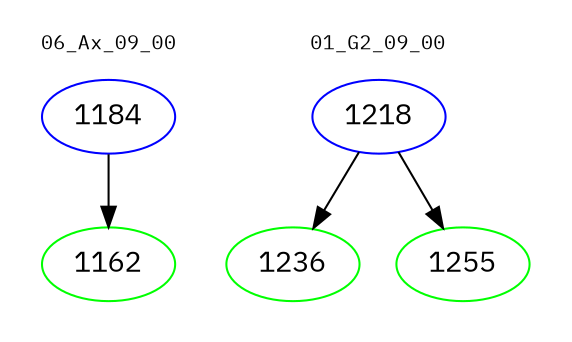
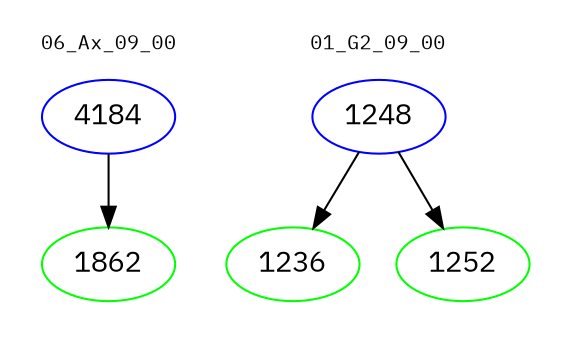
node "1184": label "1184" -> "4184"
node "1218": label "1218" -> "1248"
node "1162": label "1162" -> "1862"
node "1255": label "1255" -> "1252"
